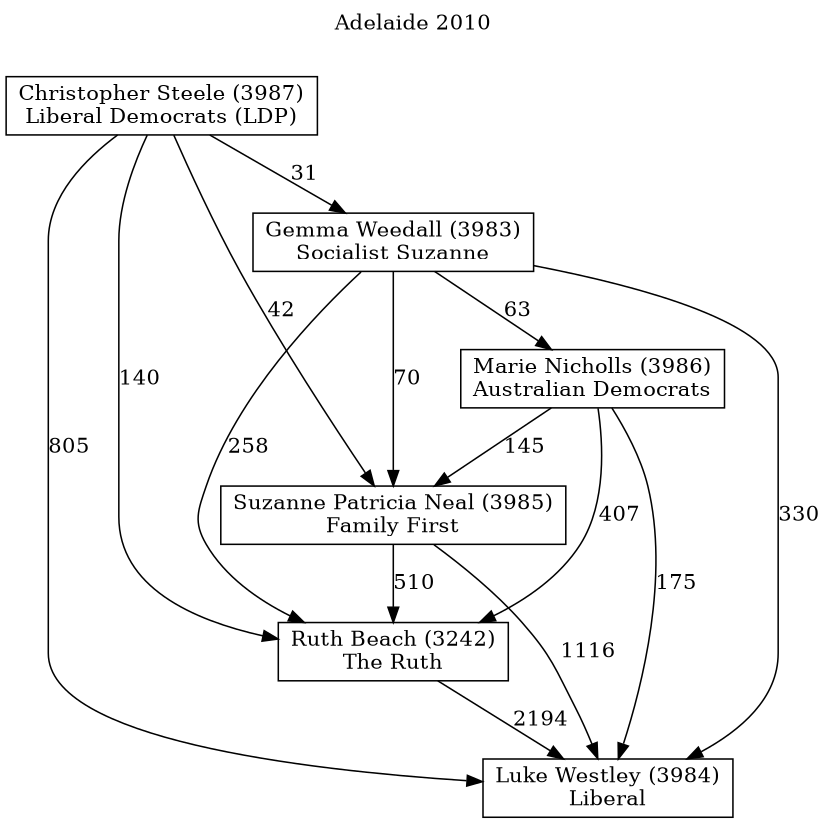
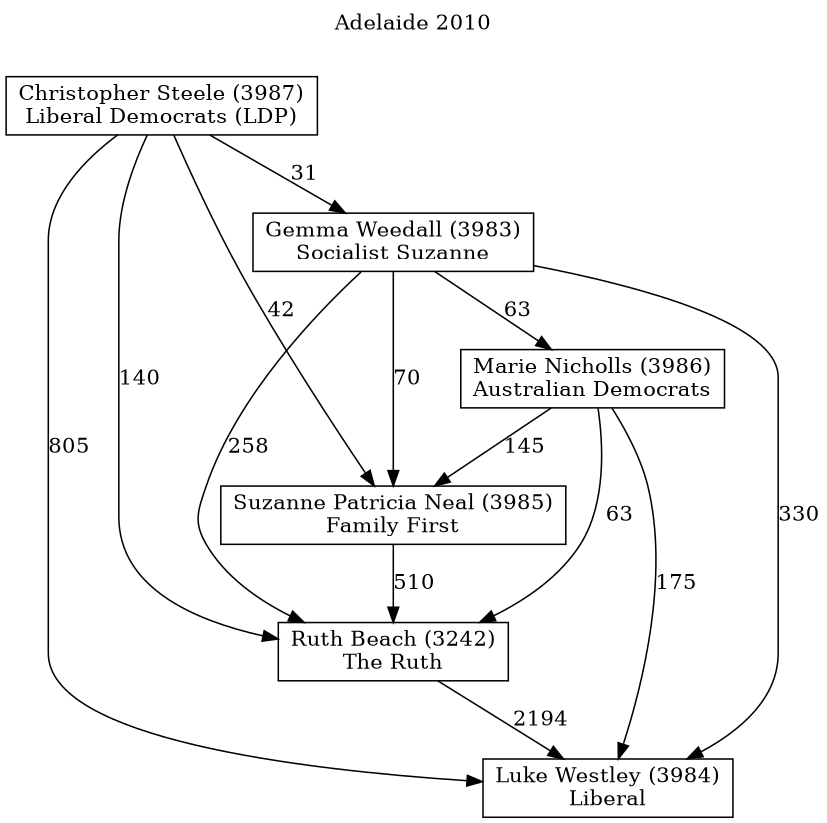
edge "Marie Nicholls (3986) Australian Democrats" -> "Ruth Beach (3242) The Ruth": label "407" -> "63"
edge "Suzanne Patricia Neal (3985) Family First" -> "Luke Westley (3984) Liberal": removed, label "1116"
